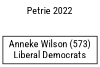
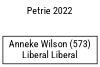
node "Anneke Wilson (573) Liberal Democrats": label "Anneke Wilson (573) Liberal Democrats" -> "Anneke Wilson (573) Liberal Liberal"
